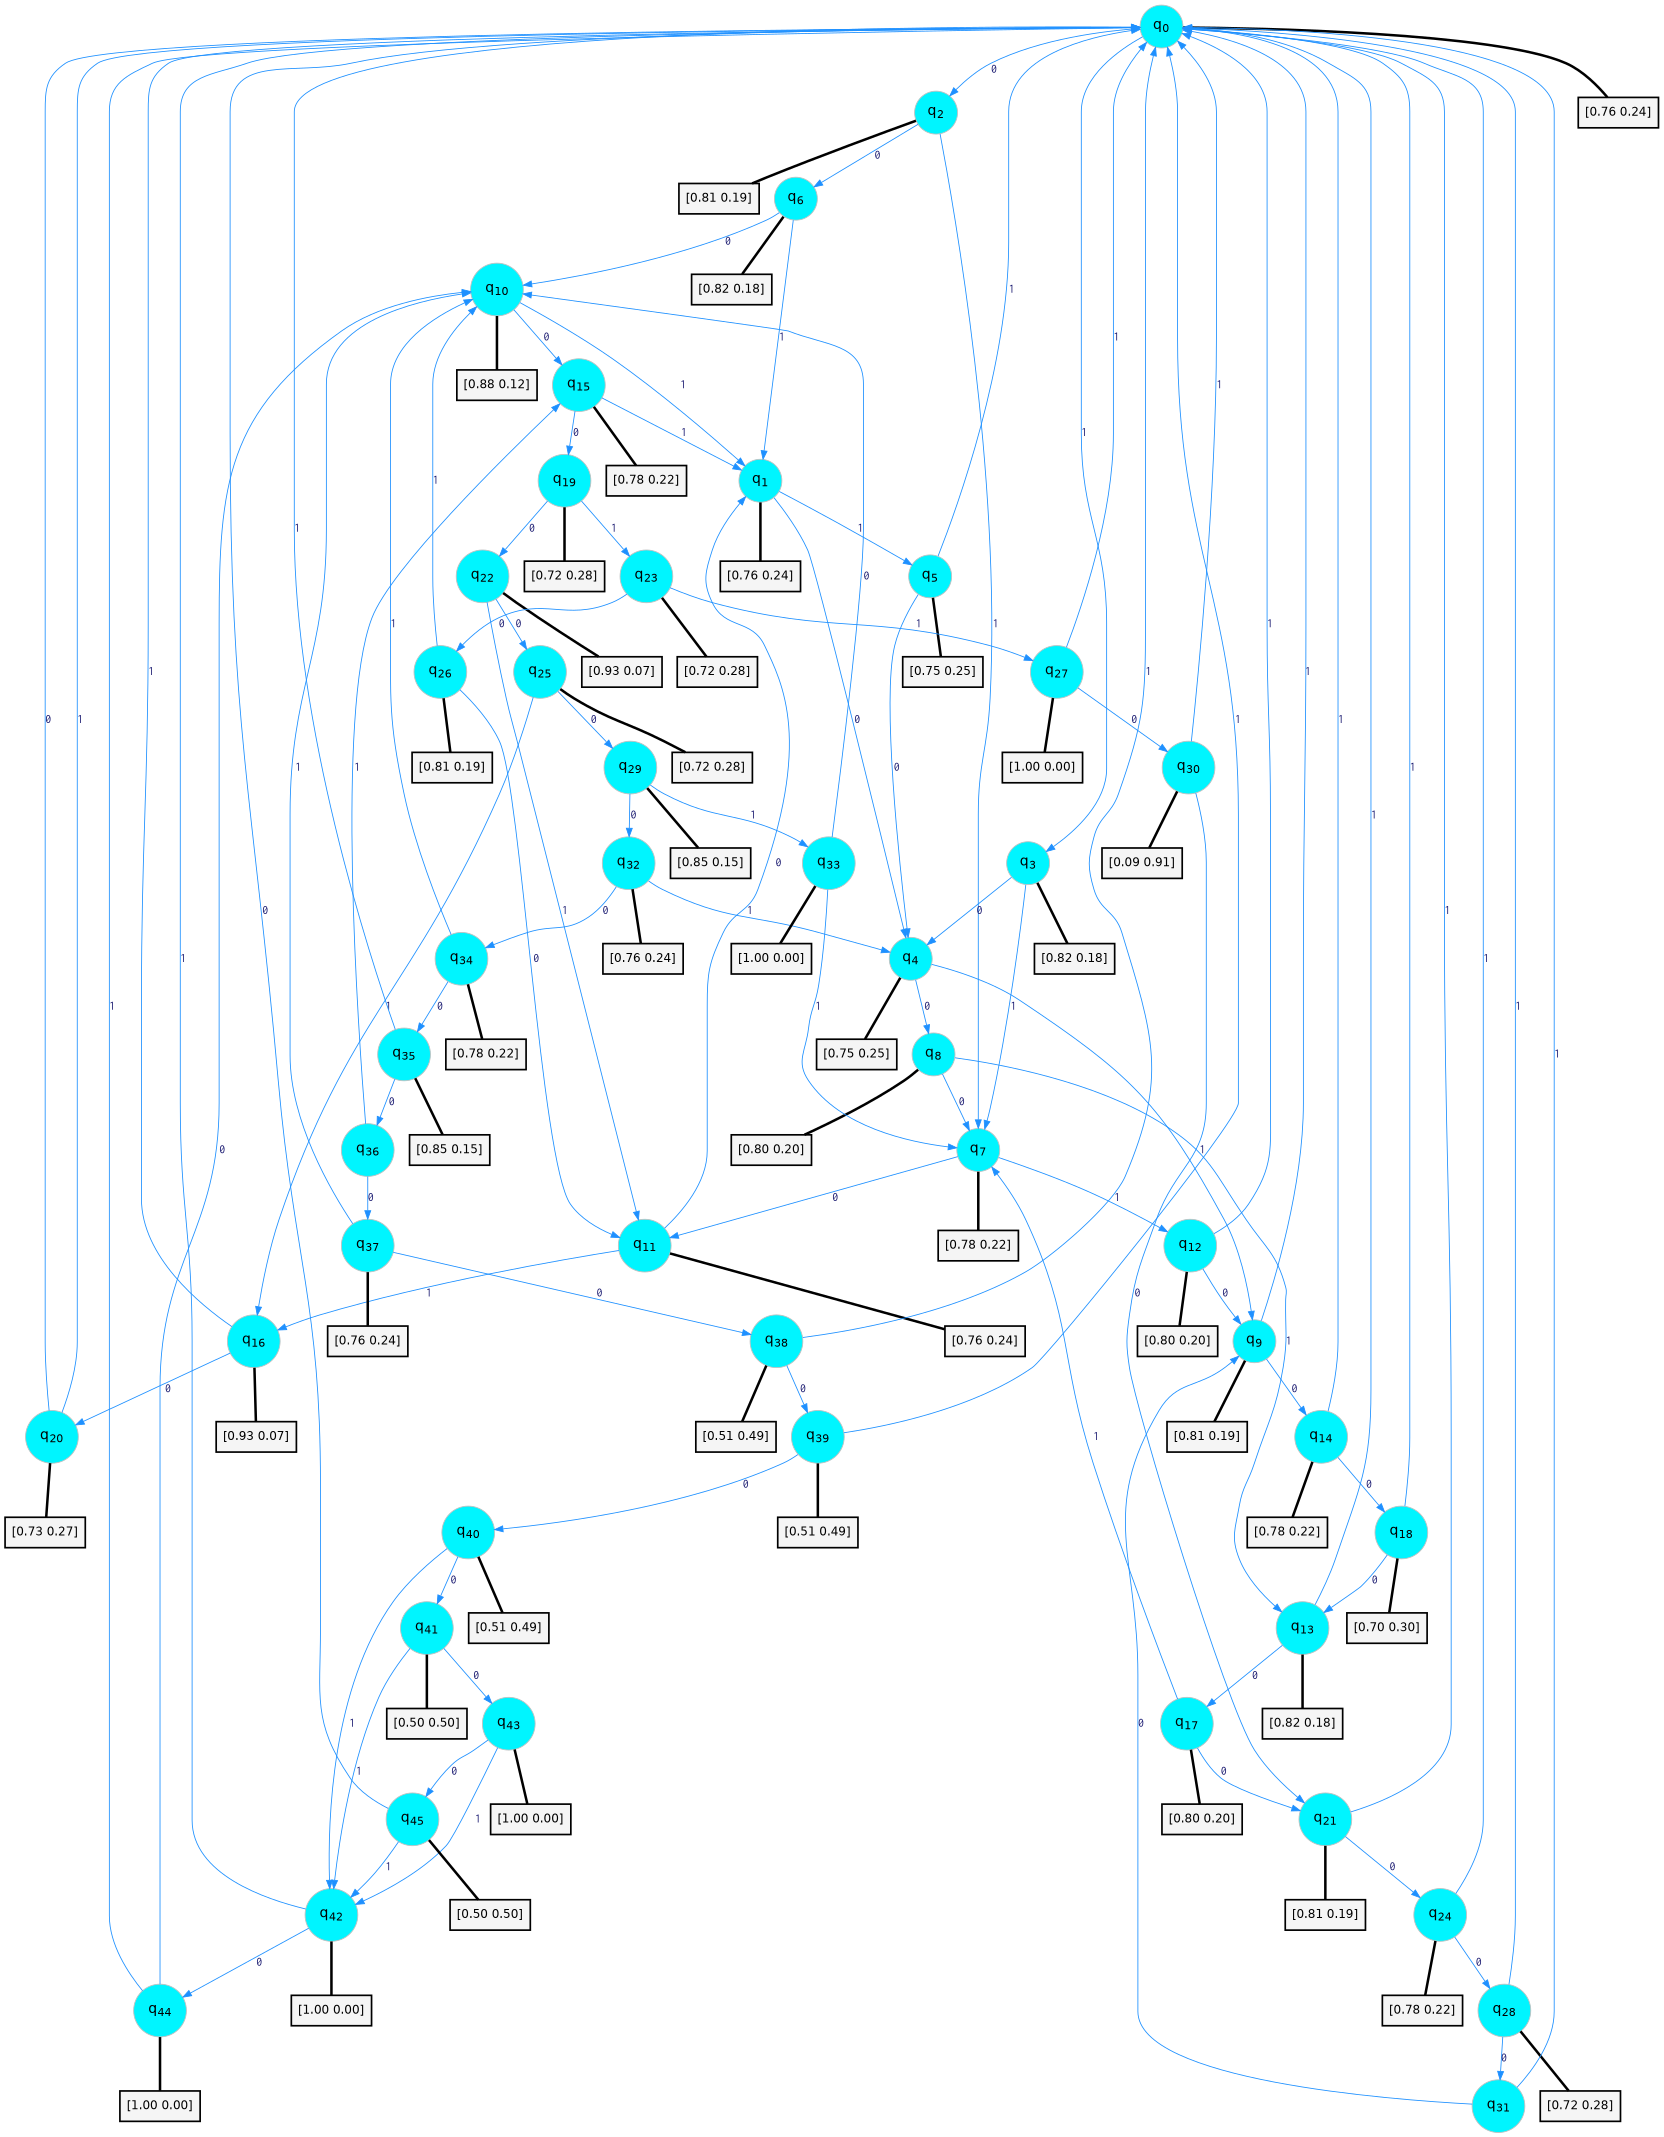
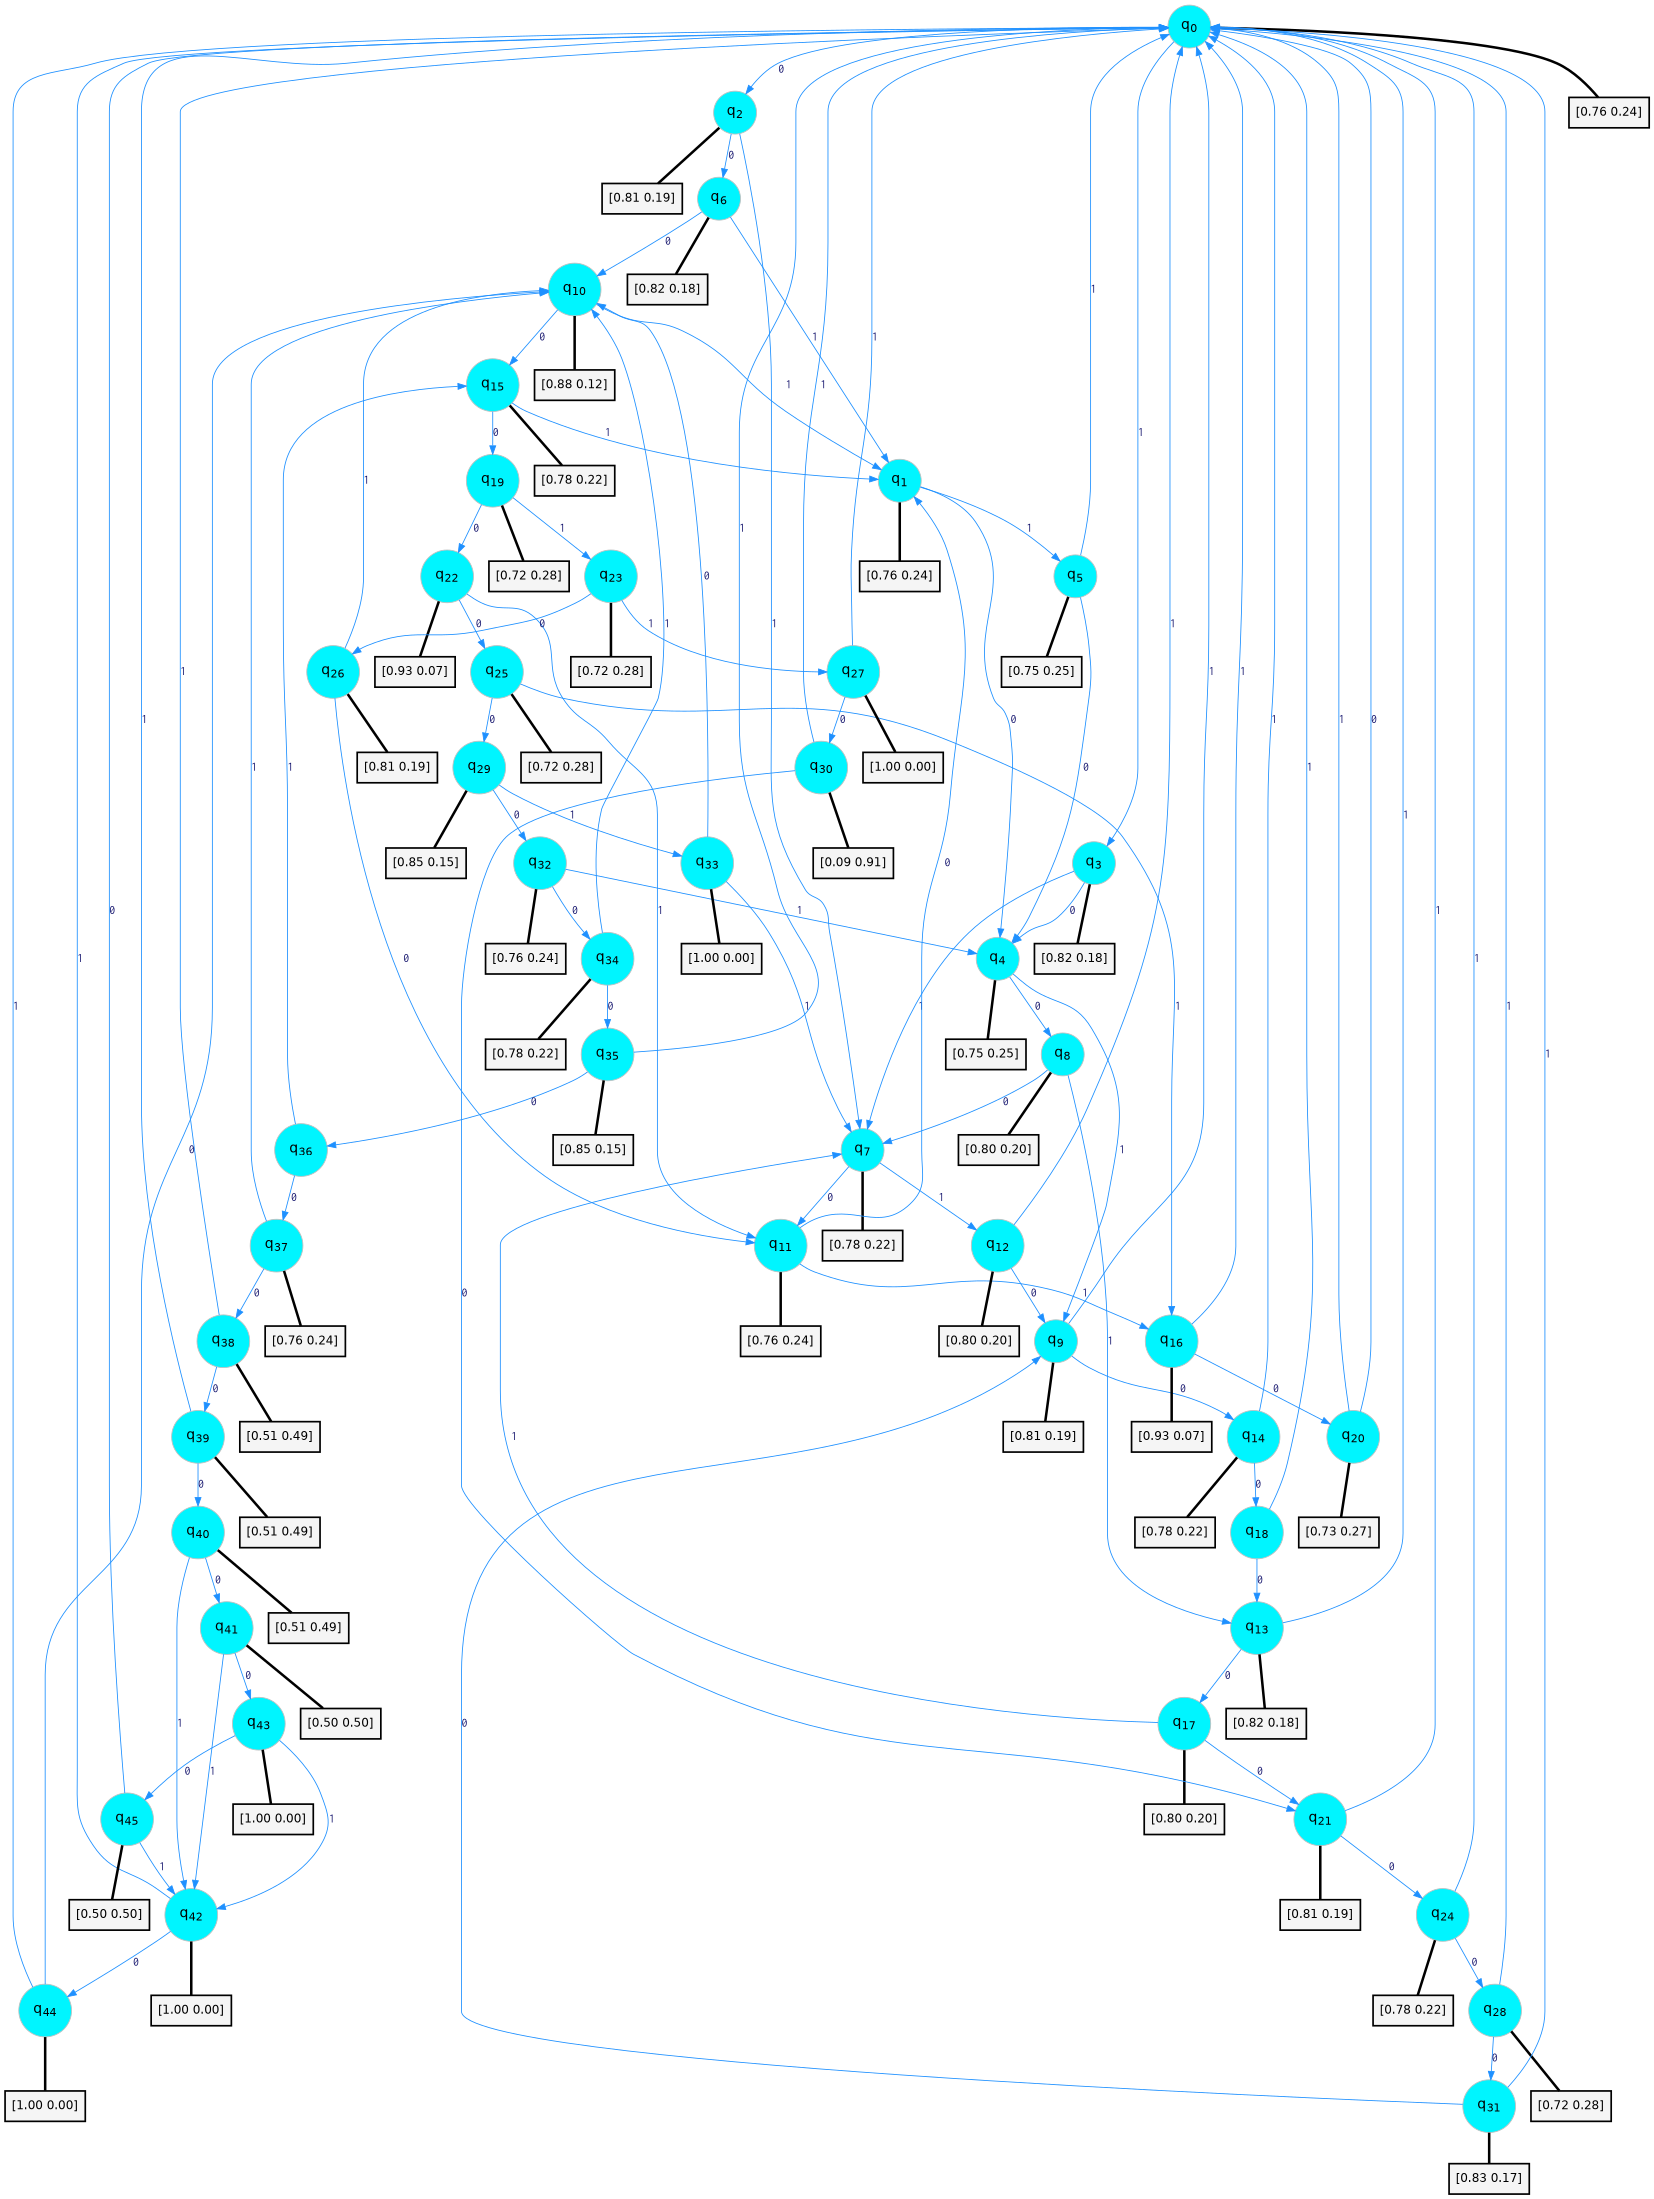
node "[0.70 0.30]": removed
node "[0.83 0.17]": added
